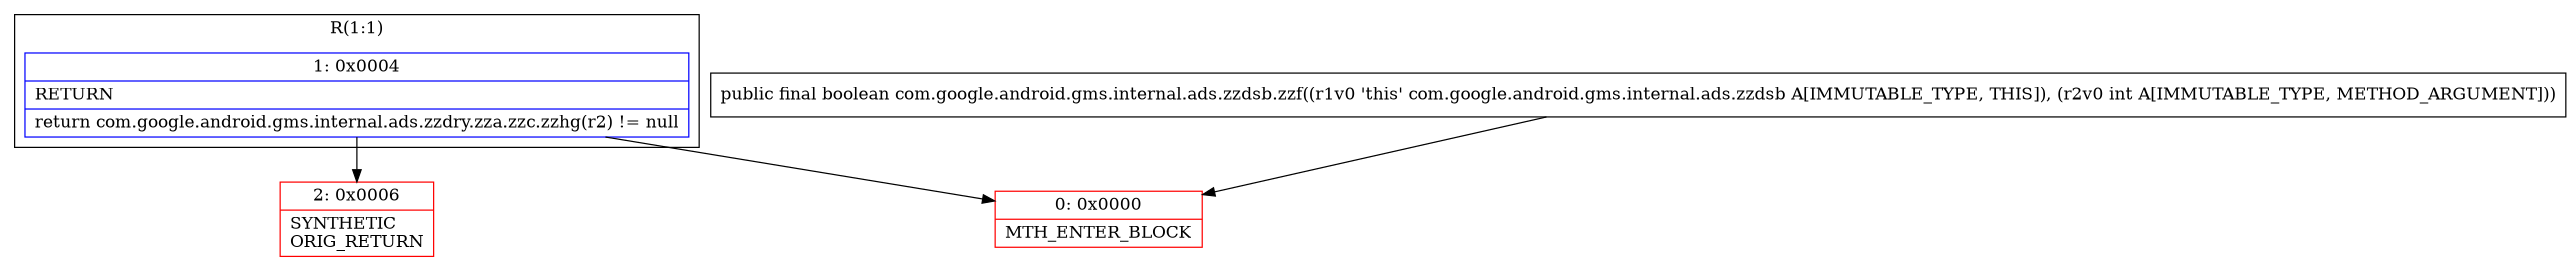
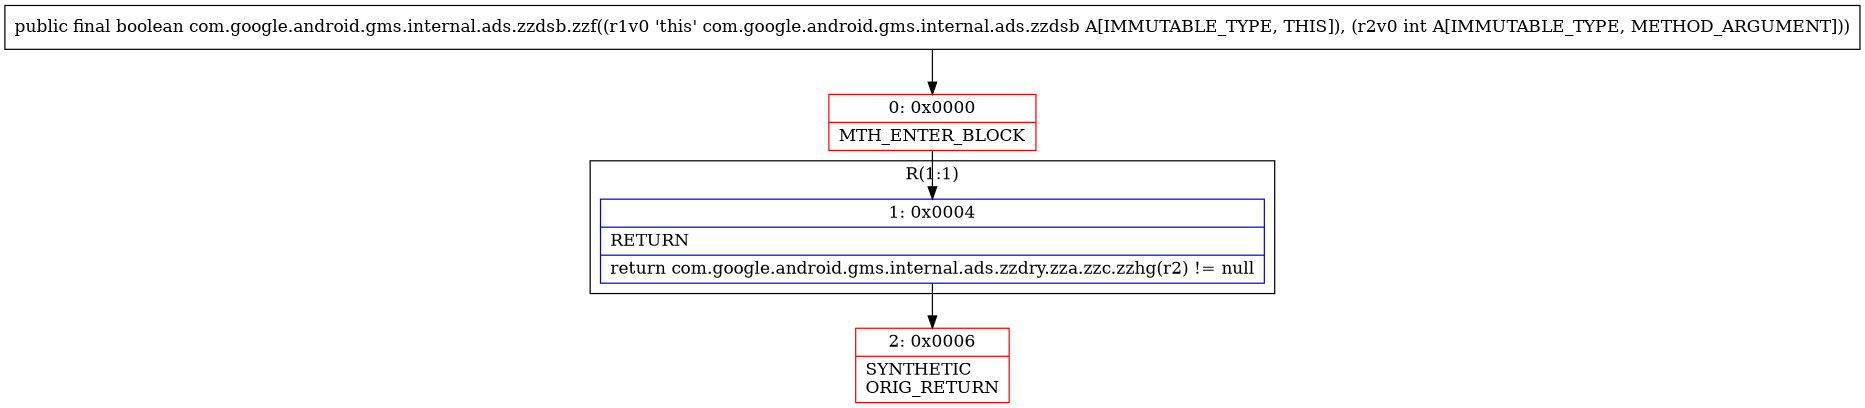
edge "1: 0x0004" -> "0: 0x0000": reversed
